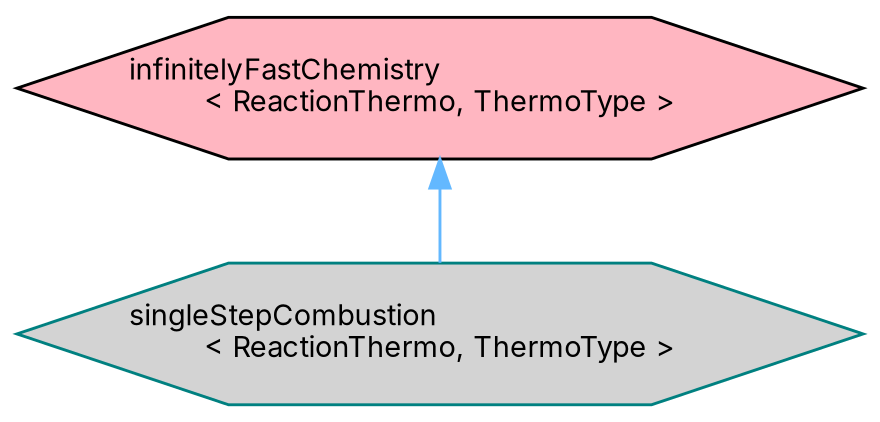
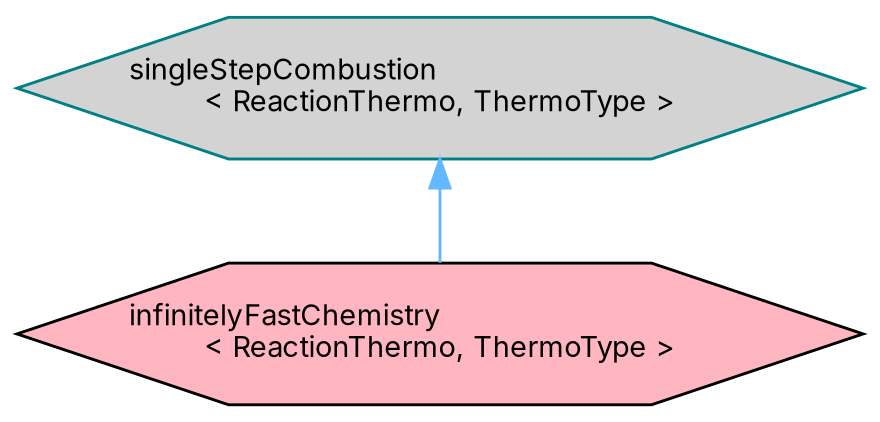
edge "singleStepCombustion < ReactionThermo, ThermoType >" -> "infinitelyFastChemistry < ReactionThermo, ThermoType >": reversed
